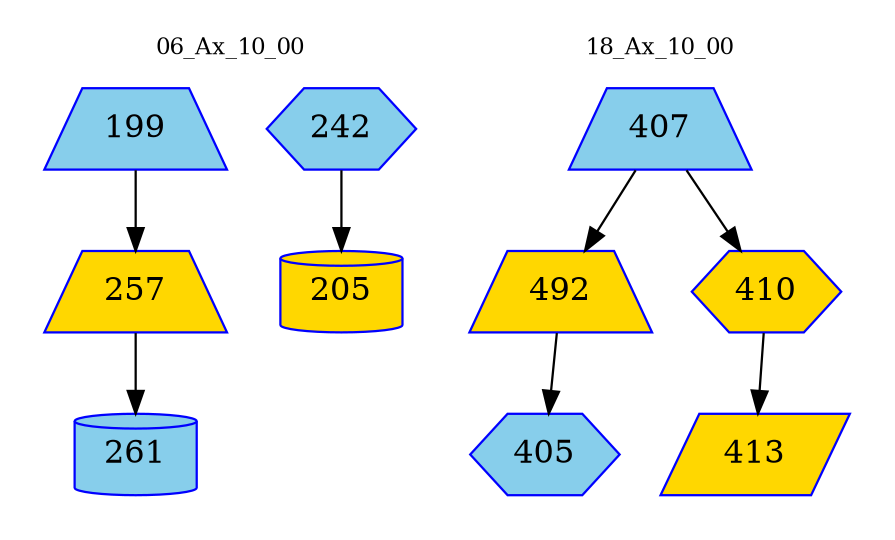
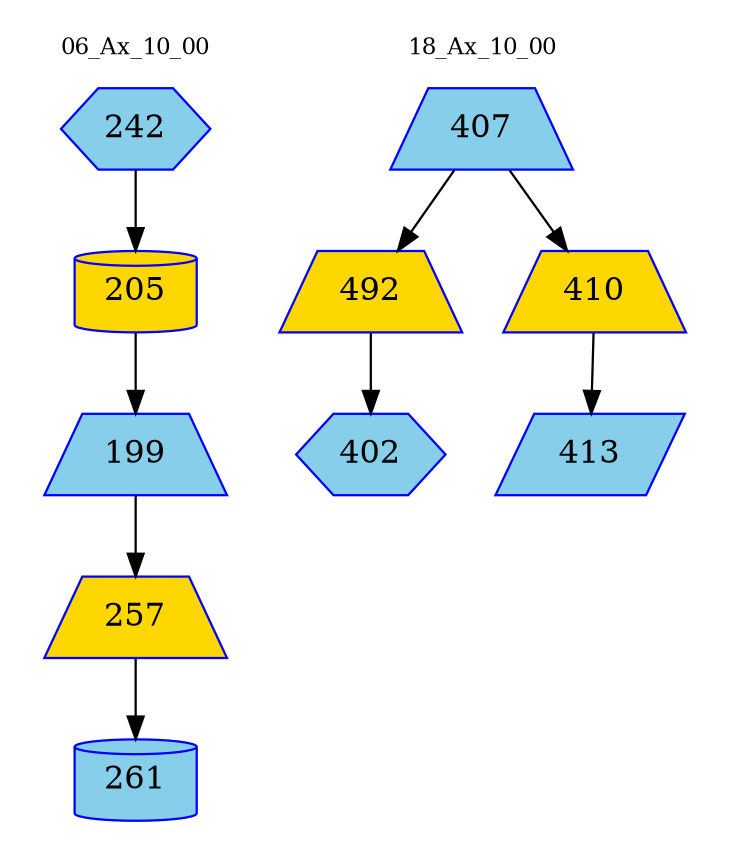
node "410": shape hexagon -> trapezium
edge "205" -> "199": added
node "405": label "405" -> "402"
node "413": fillcolor gold -> skyblue
